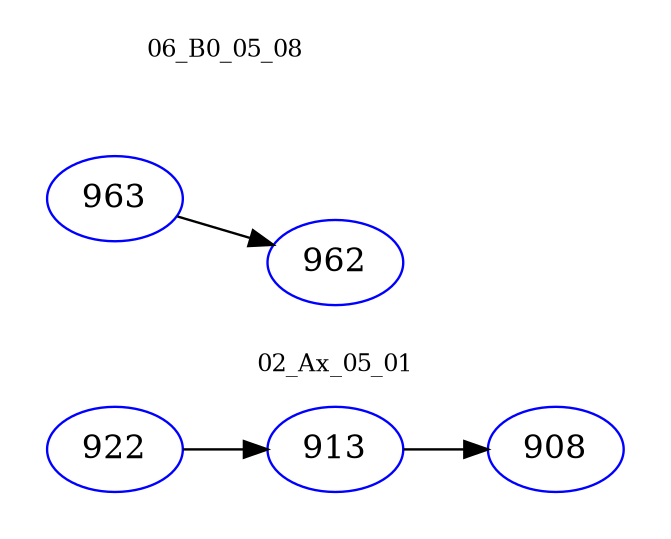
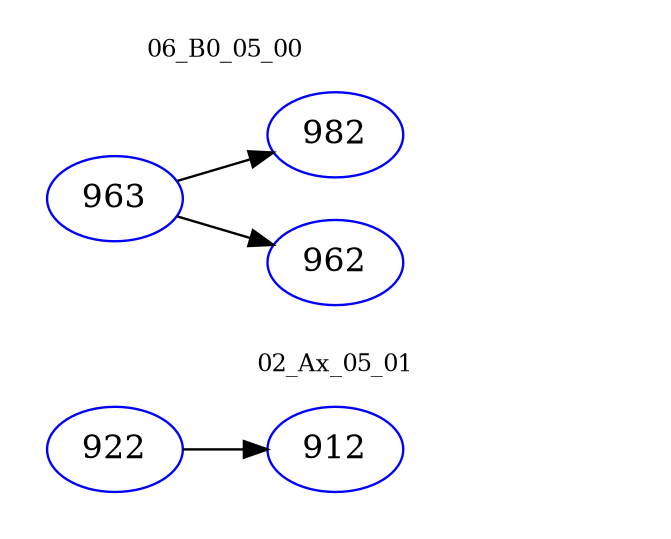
cluster "06_B0_05_08": label "06_B0_05_08" -> "06_B0_05_00"
node "982": added
node "913": label "913" -> "912"
node "908": removed
